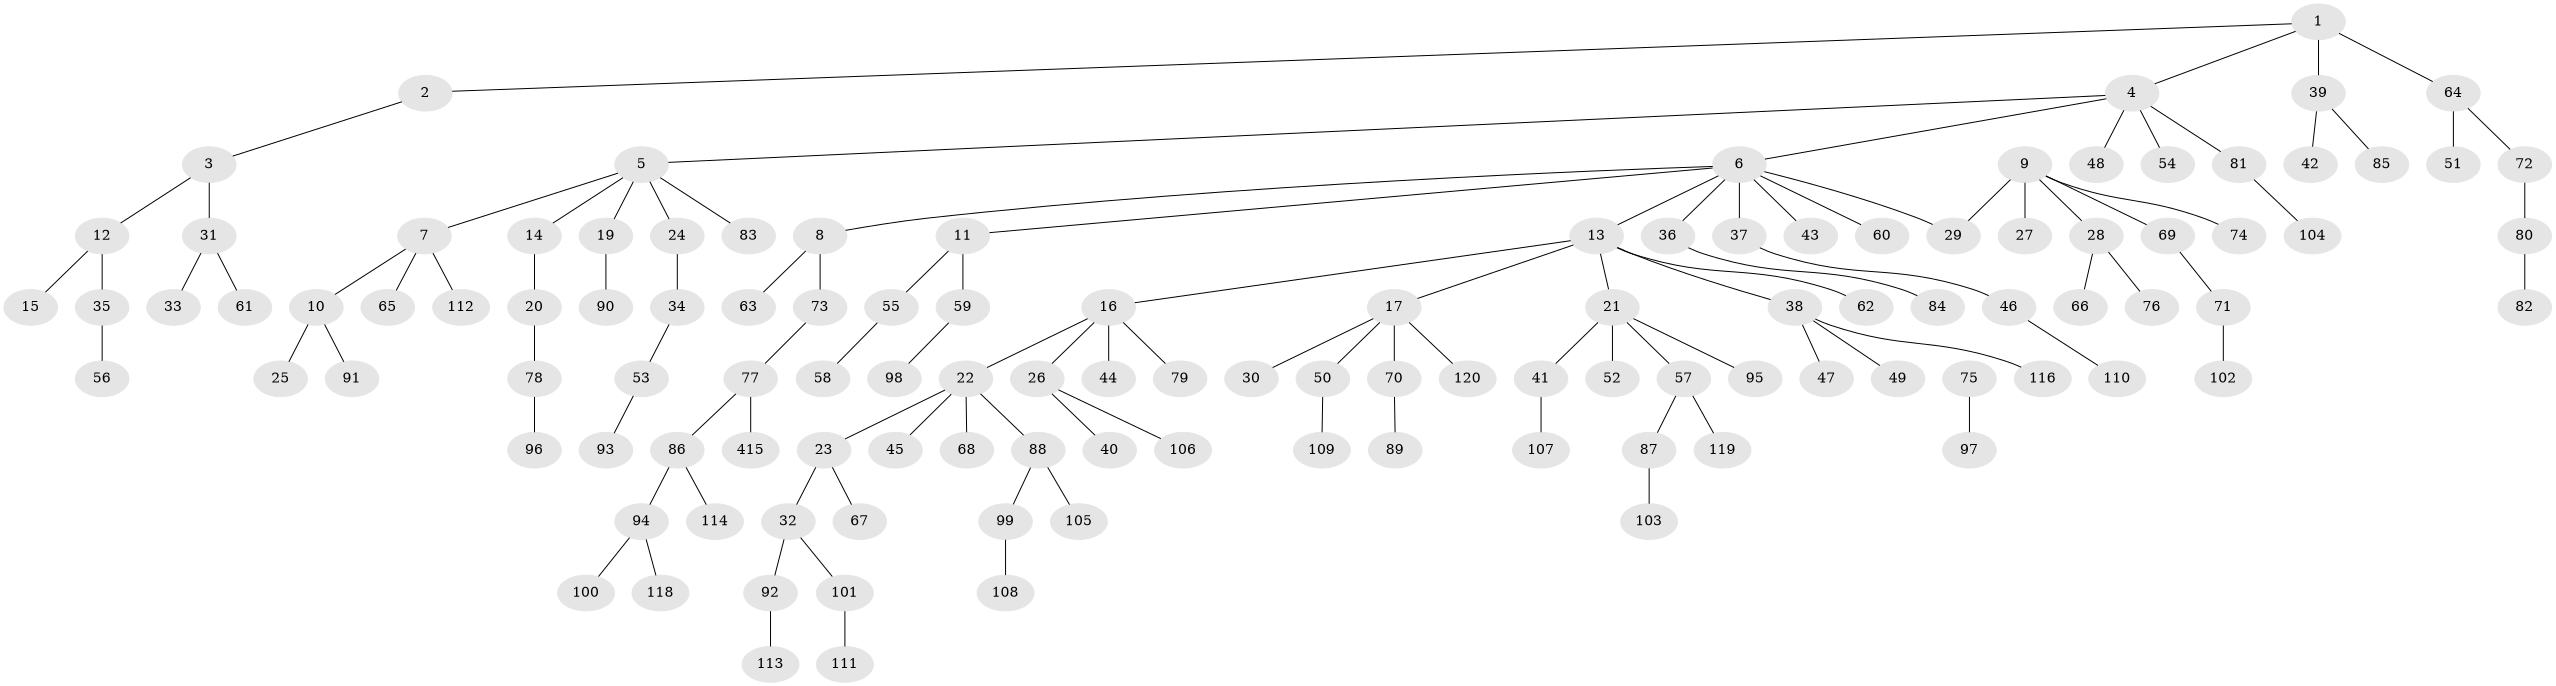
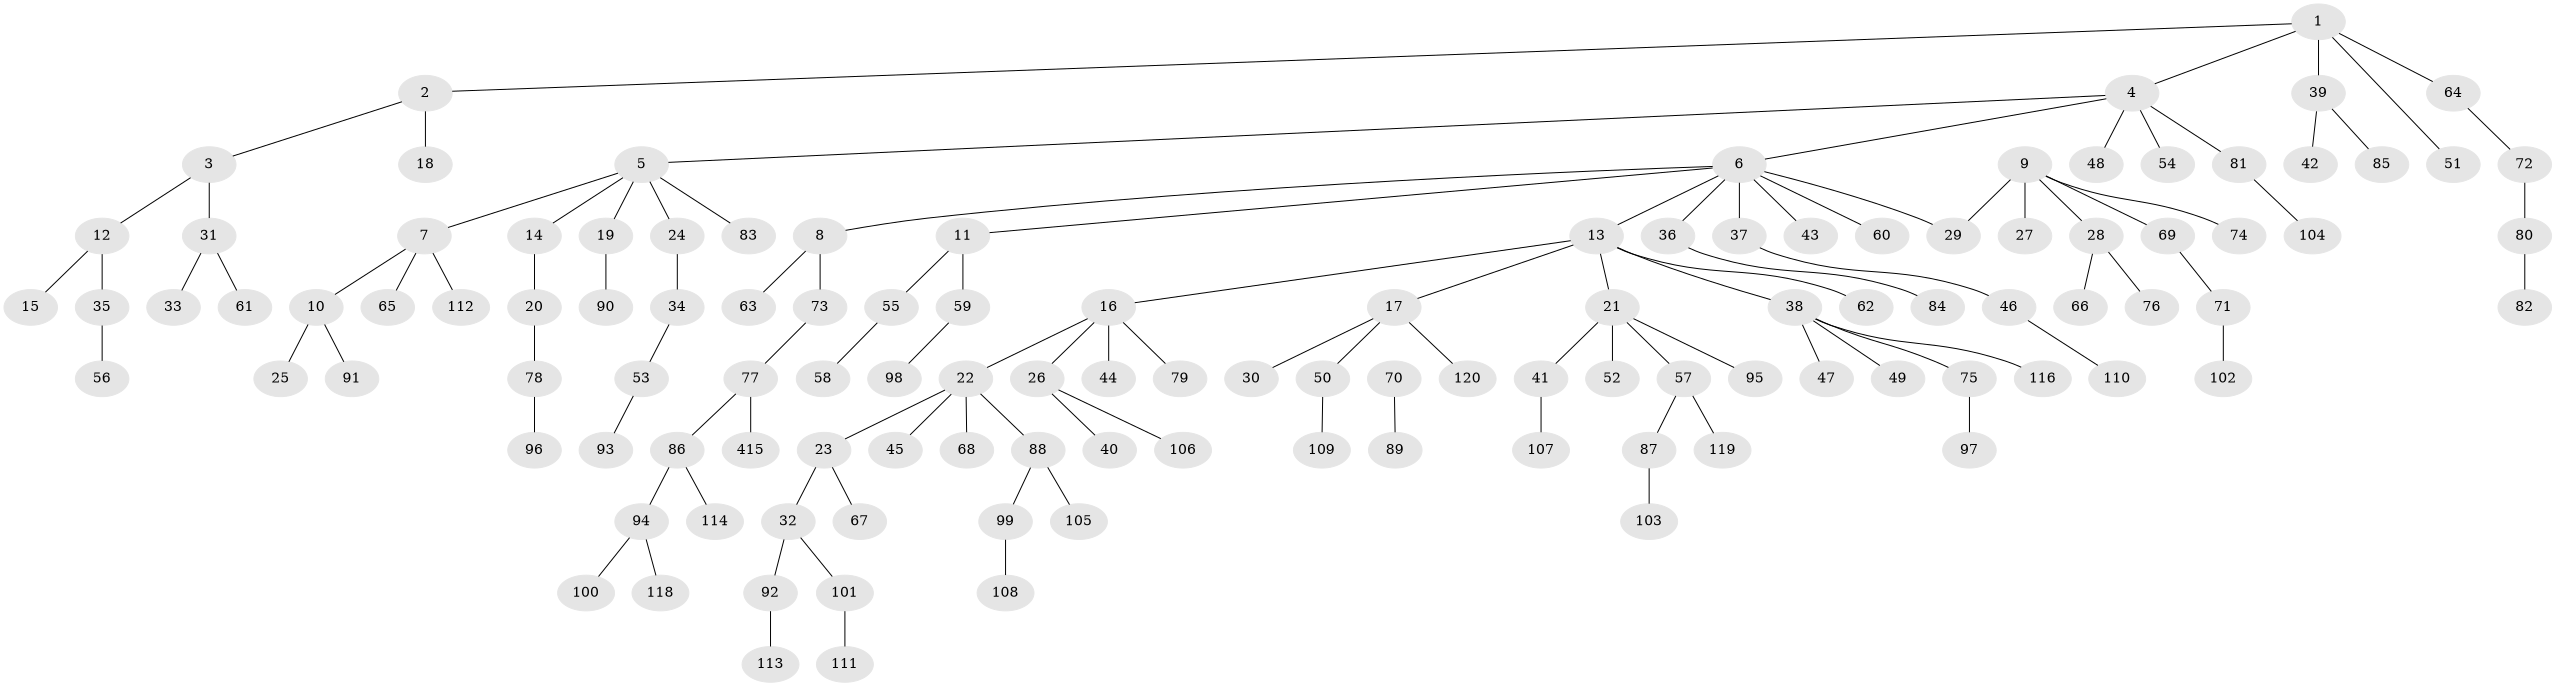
edge "64" -- "51": now "1" -- "51"
node "18": added
edge "17" -- "70": removed
edge "38" -- "75": added
